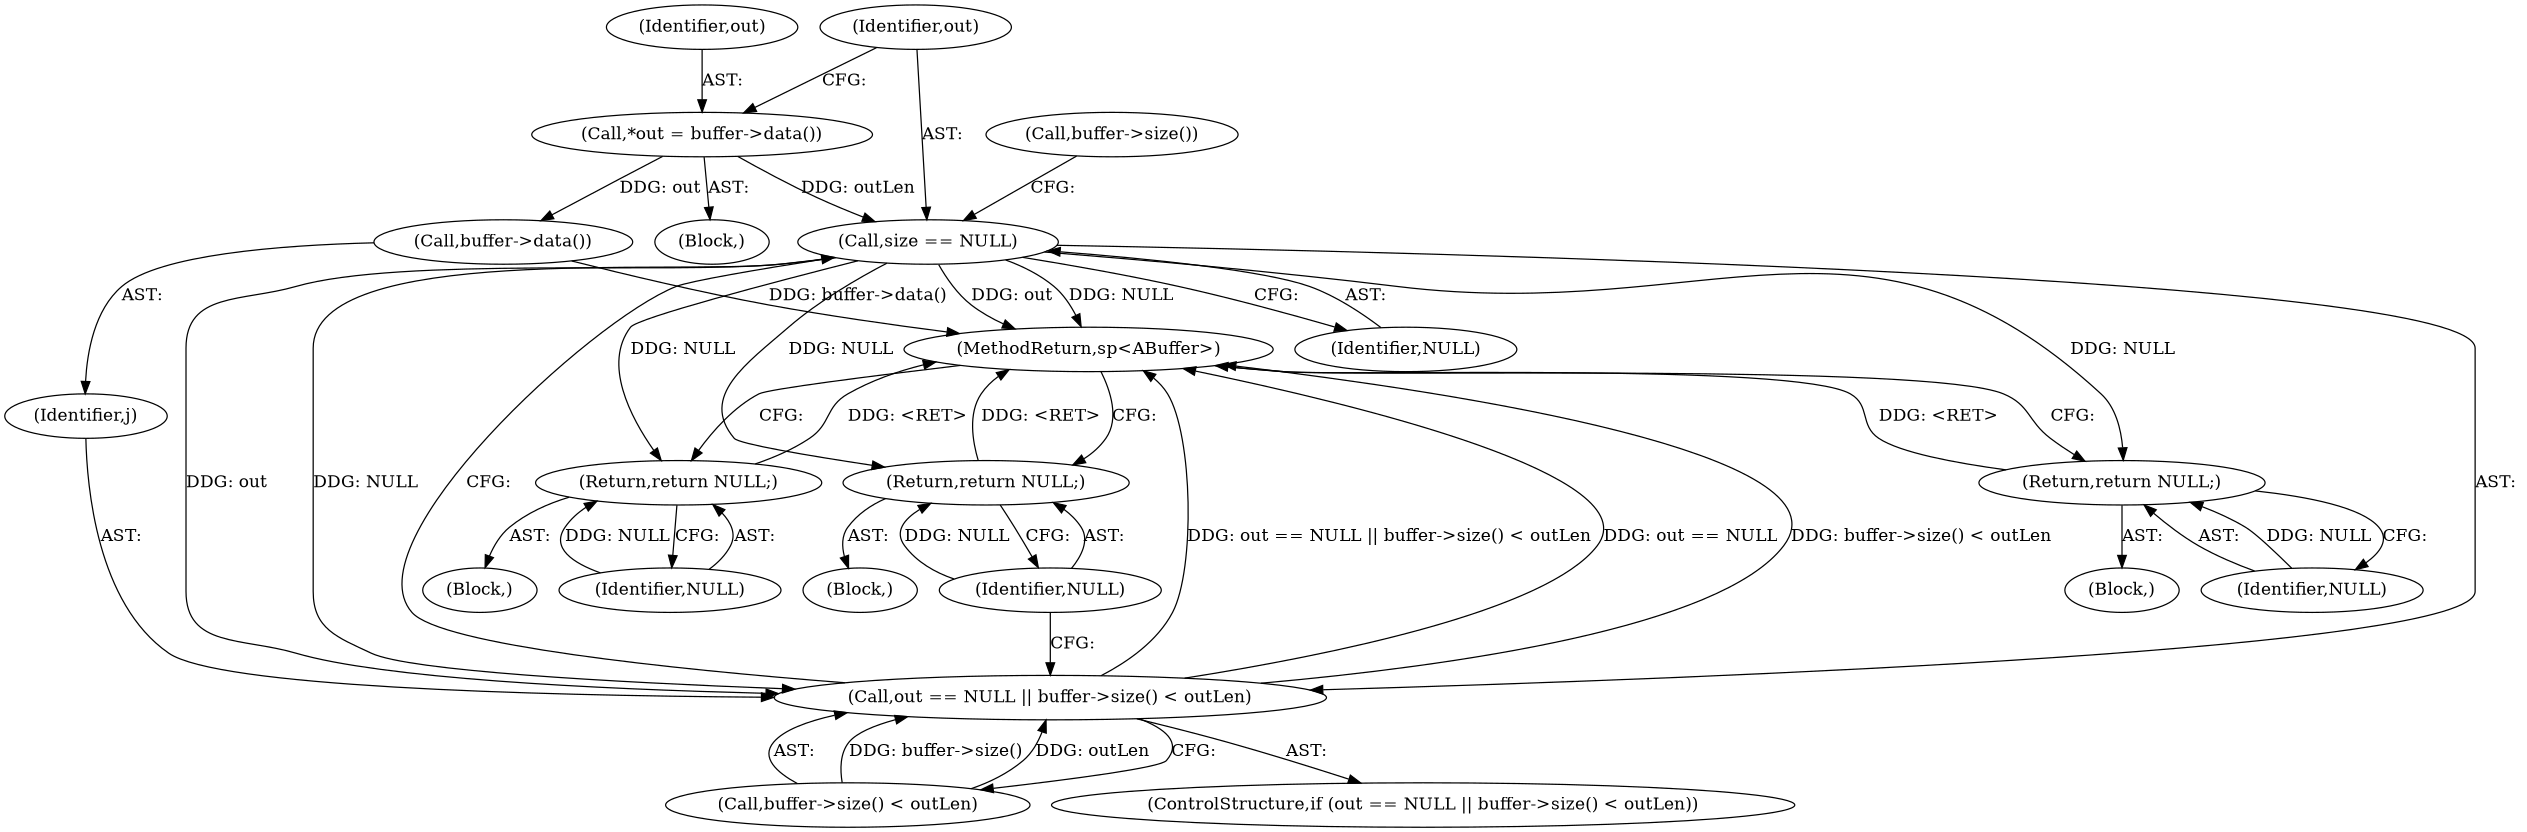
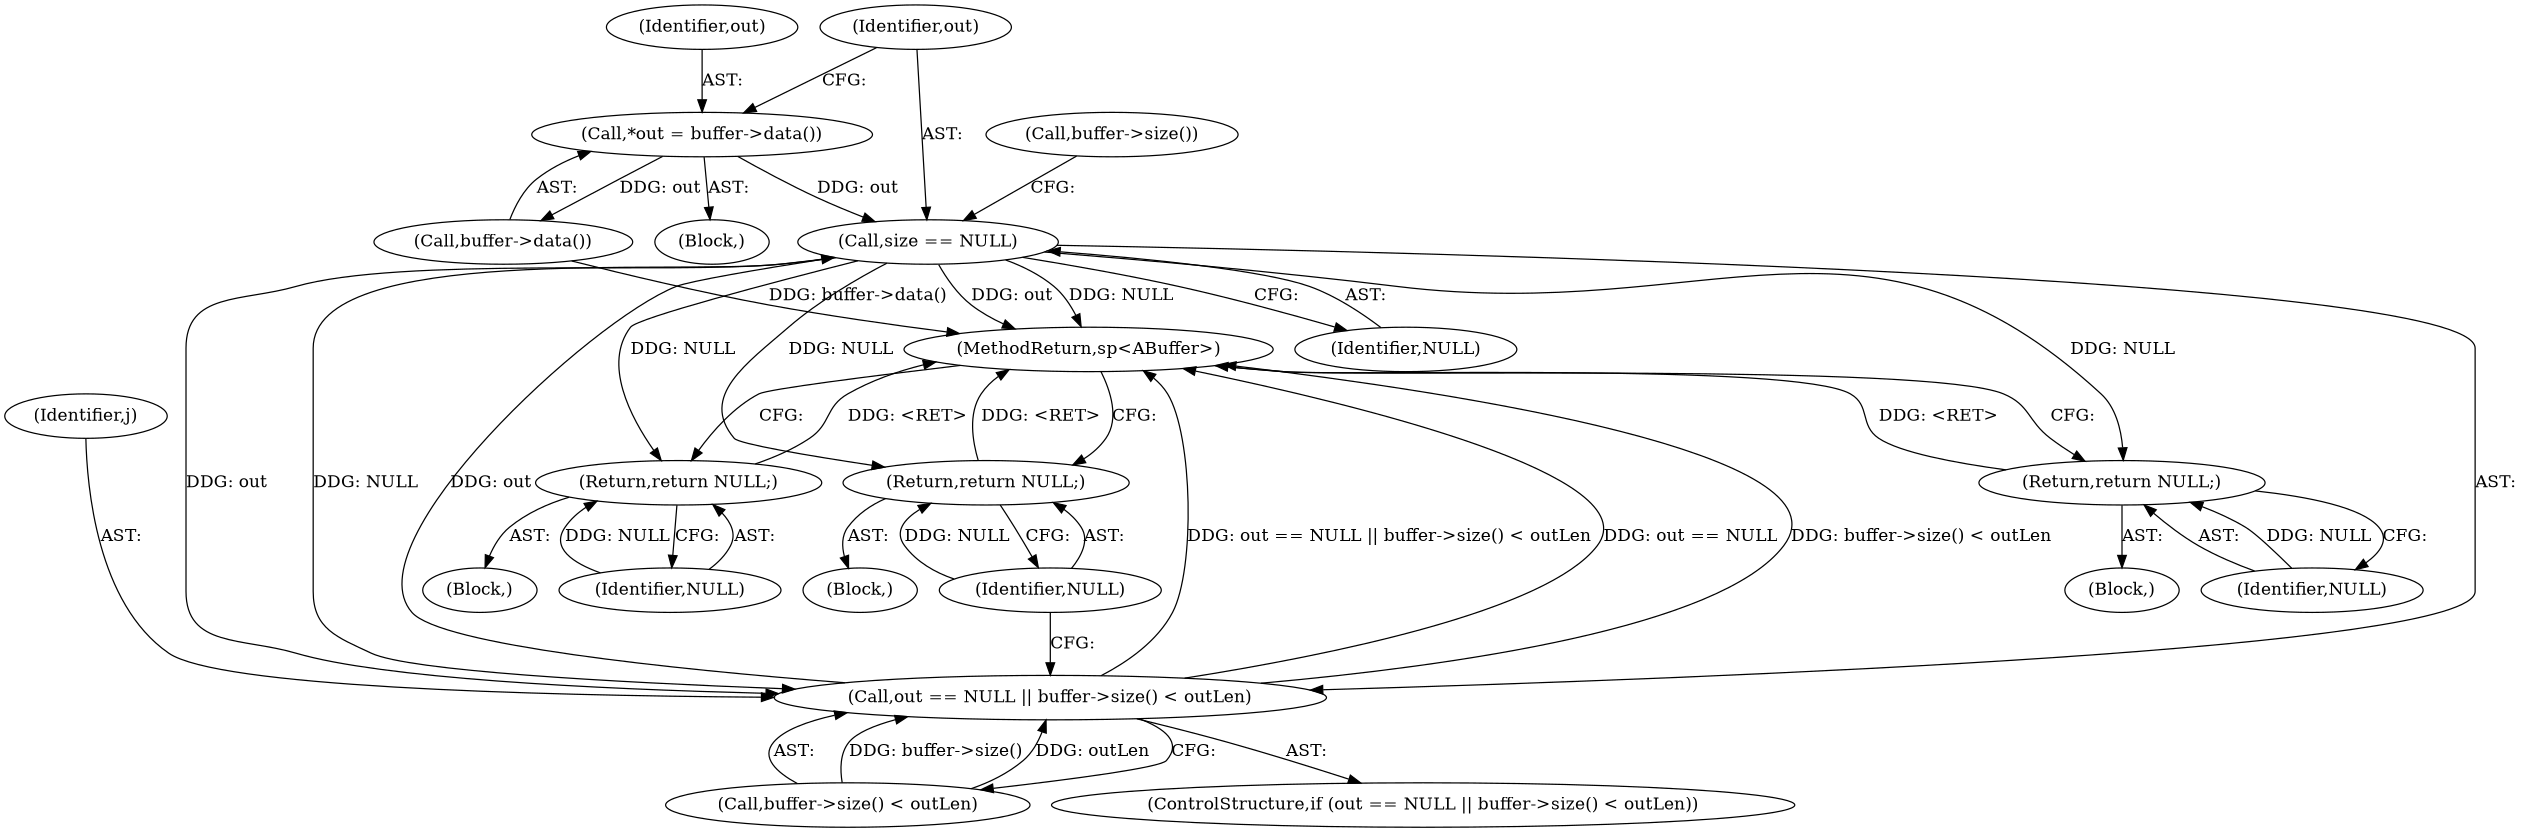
edge "(Call,*out = buffer->data())" -> "(Call,size == NULL)": label "DDG: outLen" -> "DDG: out"
edge "(Call,buffer->data())" -> "(Identifier,j)": now "(Call,buffer->data())" -> "(Call,*out = buffer->data())"
edge "(Call,out == NULL || buffer->size() < outLen)" -> "(Call,size == NULL)": label "CFG: " -> "DDG: out"
